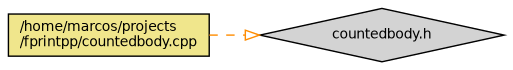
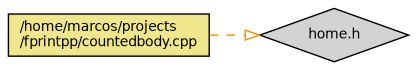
node "countedbody.h": label "countedbody.h" -> "home.h"
